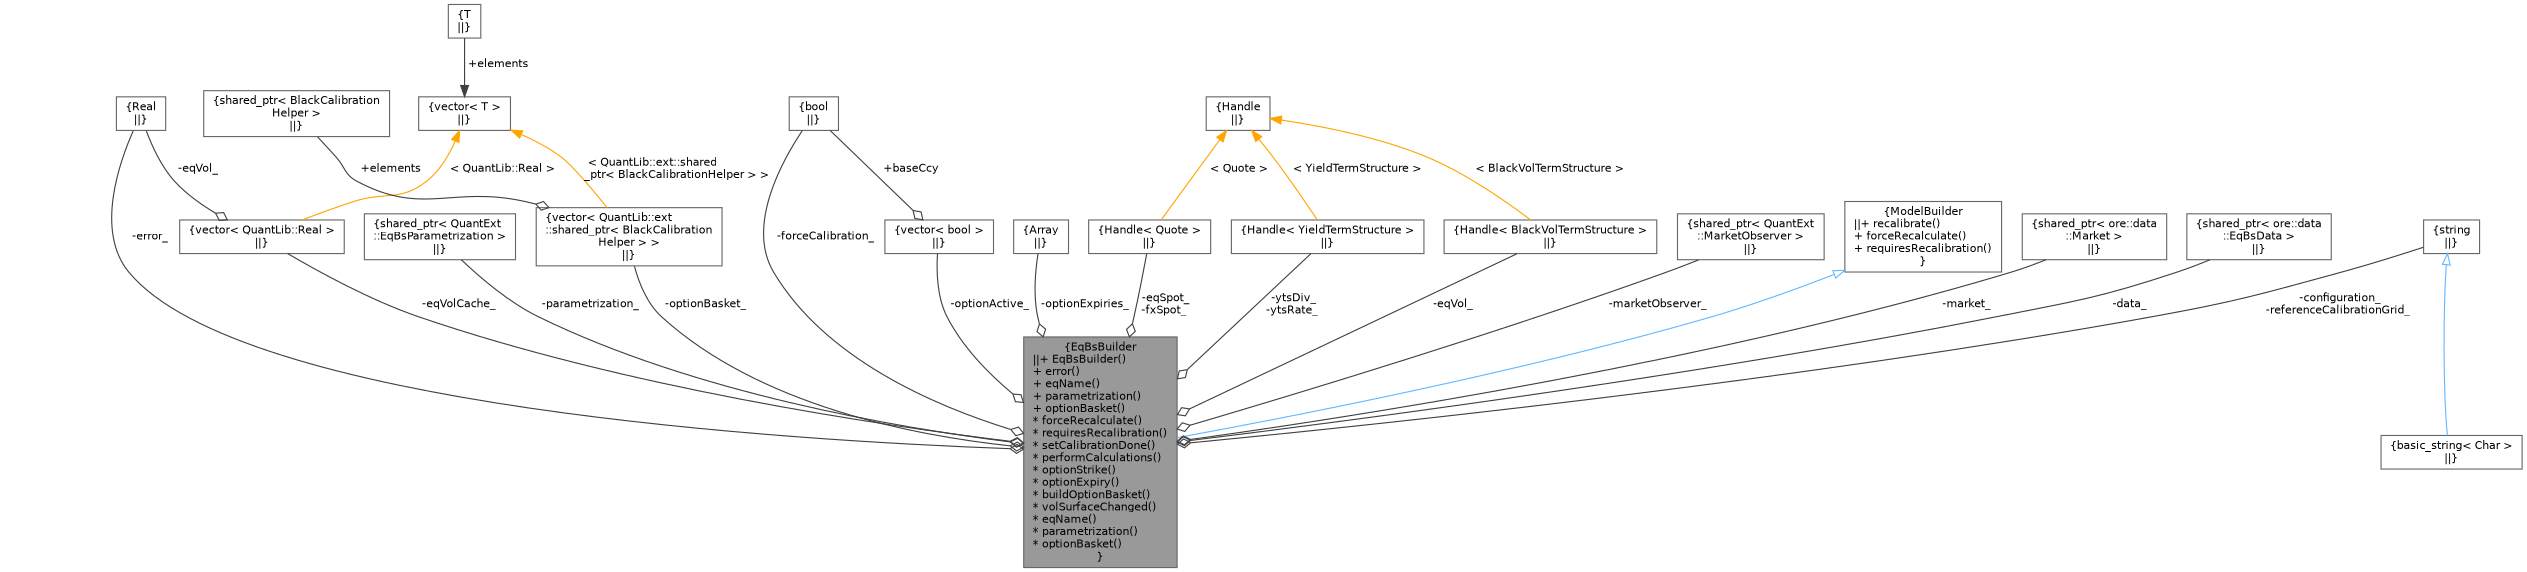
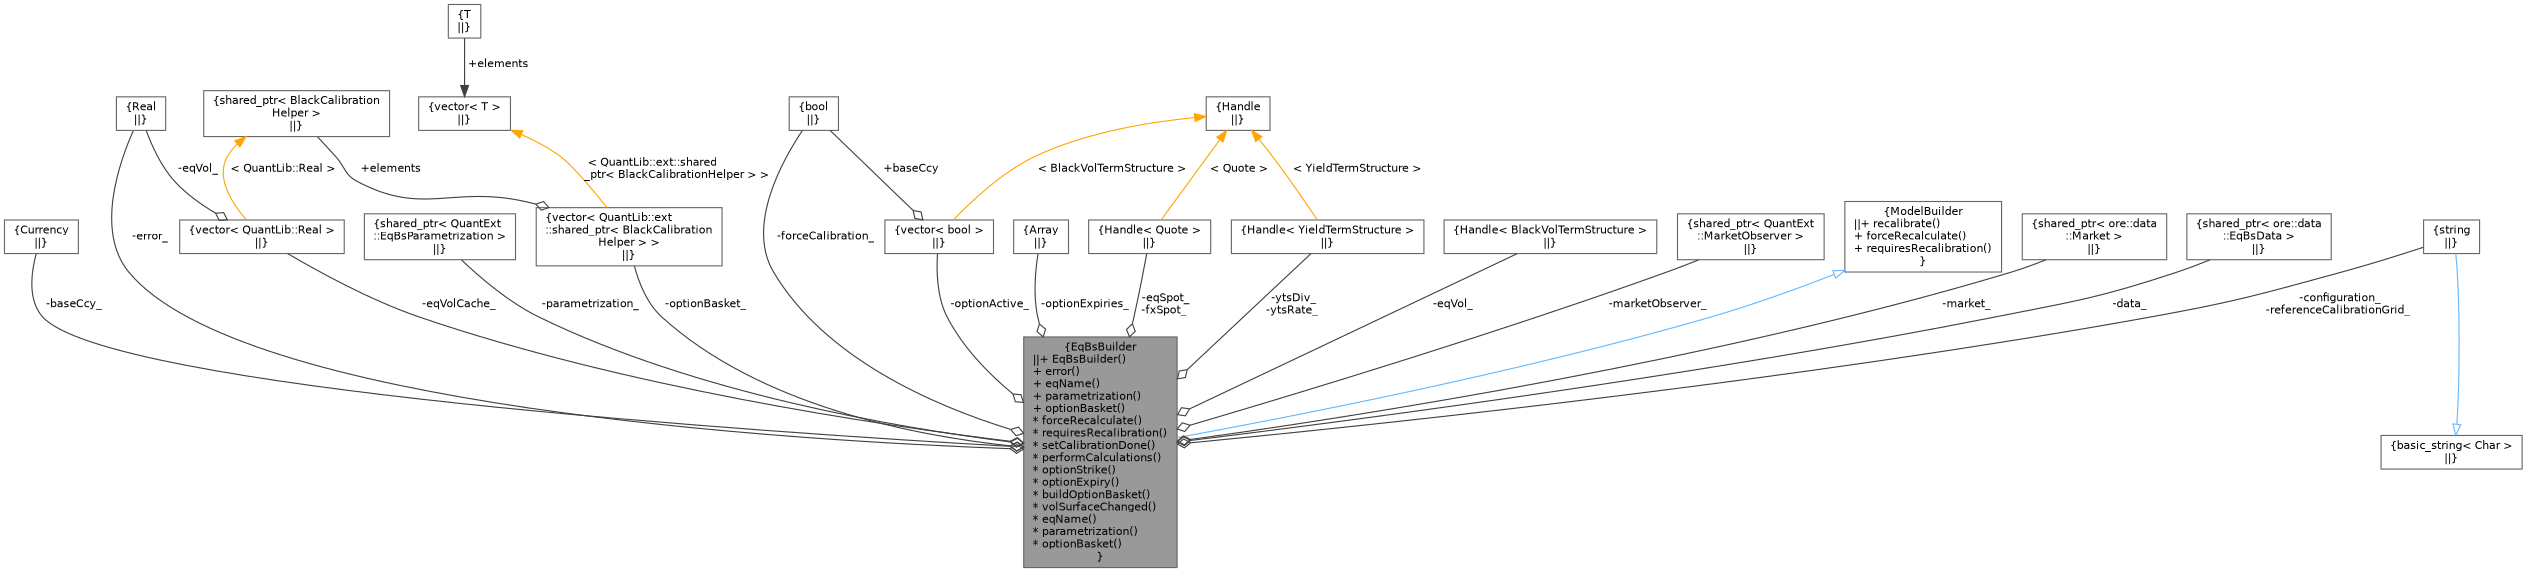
edge "{Handle< BlackVolTermStructure > ||}" -> "{Handle ||}": now "{vector< bool > ||}" -> "{Handle ||}"
edge "{vector< QuantLib::Real > ||}" -> "{vector< T > ||}": now "{vector< QuantLib::Real > ||}" -> "{shared_ptr< BlackCalibration Helper > ||}"
node "{Currency ||}": added
edge "{basic_string< Char > ||}" -> "{string ||}": reversed
